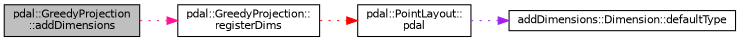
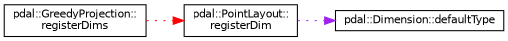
node "pdal::GreedyProjection ::addDimensions": removed
node "pdal::PointLayout:: pdal": label "pdal::PointLayout:: pdal" -> "pdal::PointLayout:: registerDim"
node "addDimensions::Dimension::defaultType": label "addDimensions::Dimension::defaultType" -> "pdal::Dimension::defaultType"
